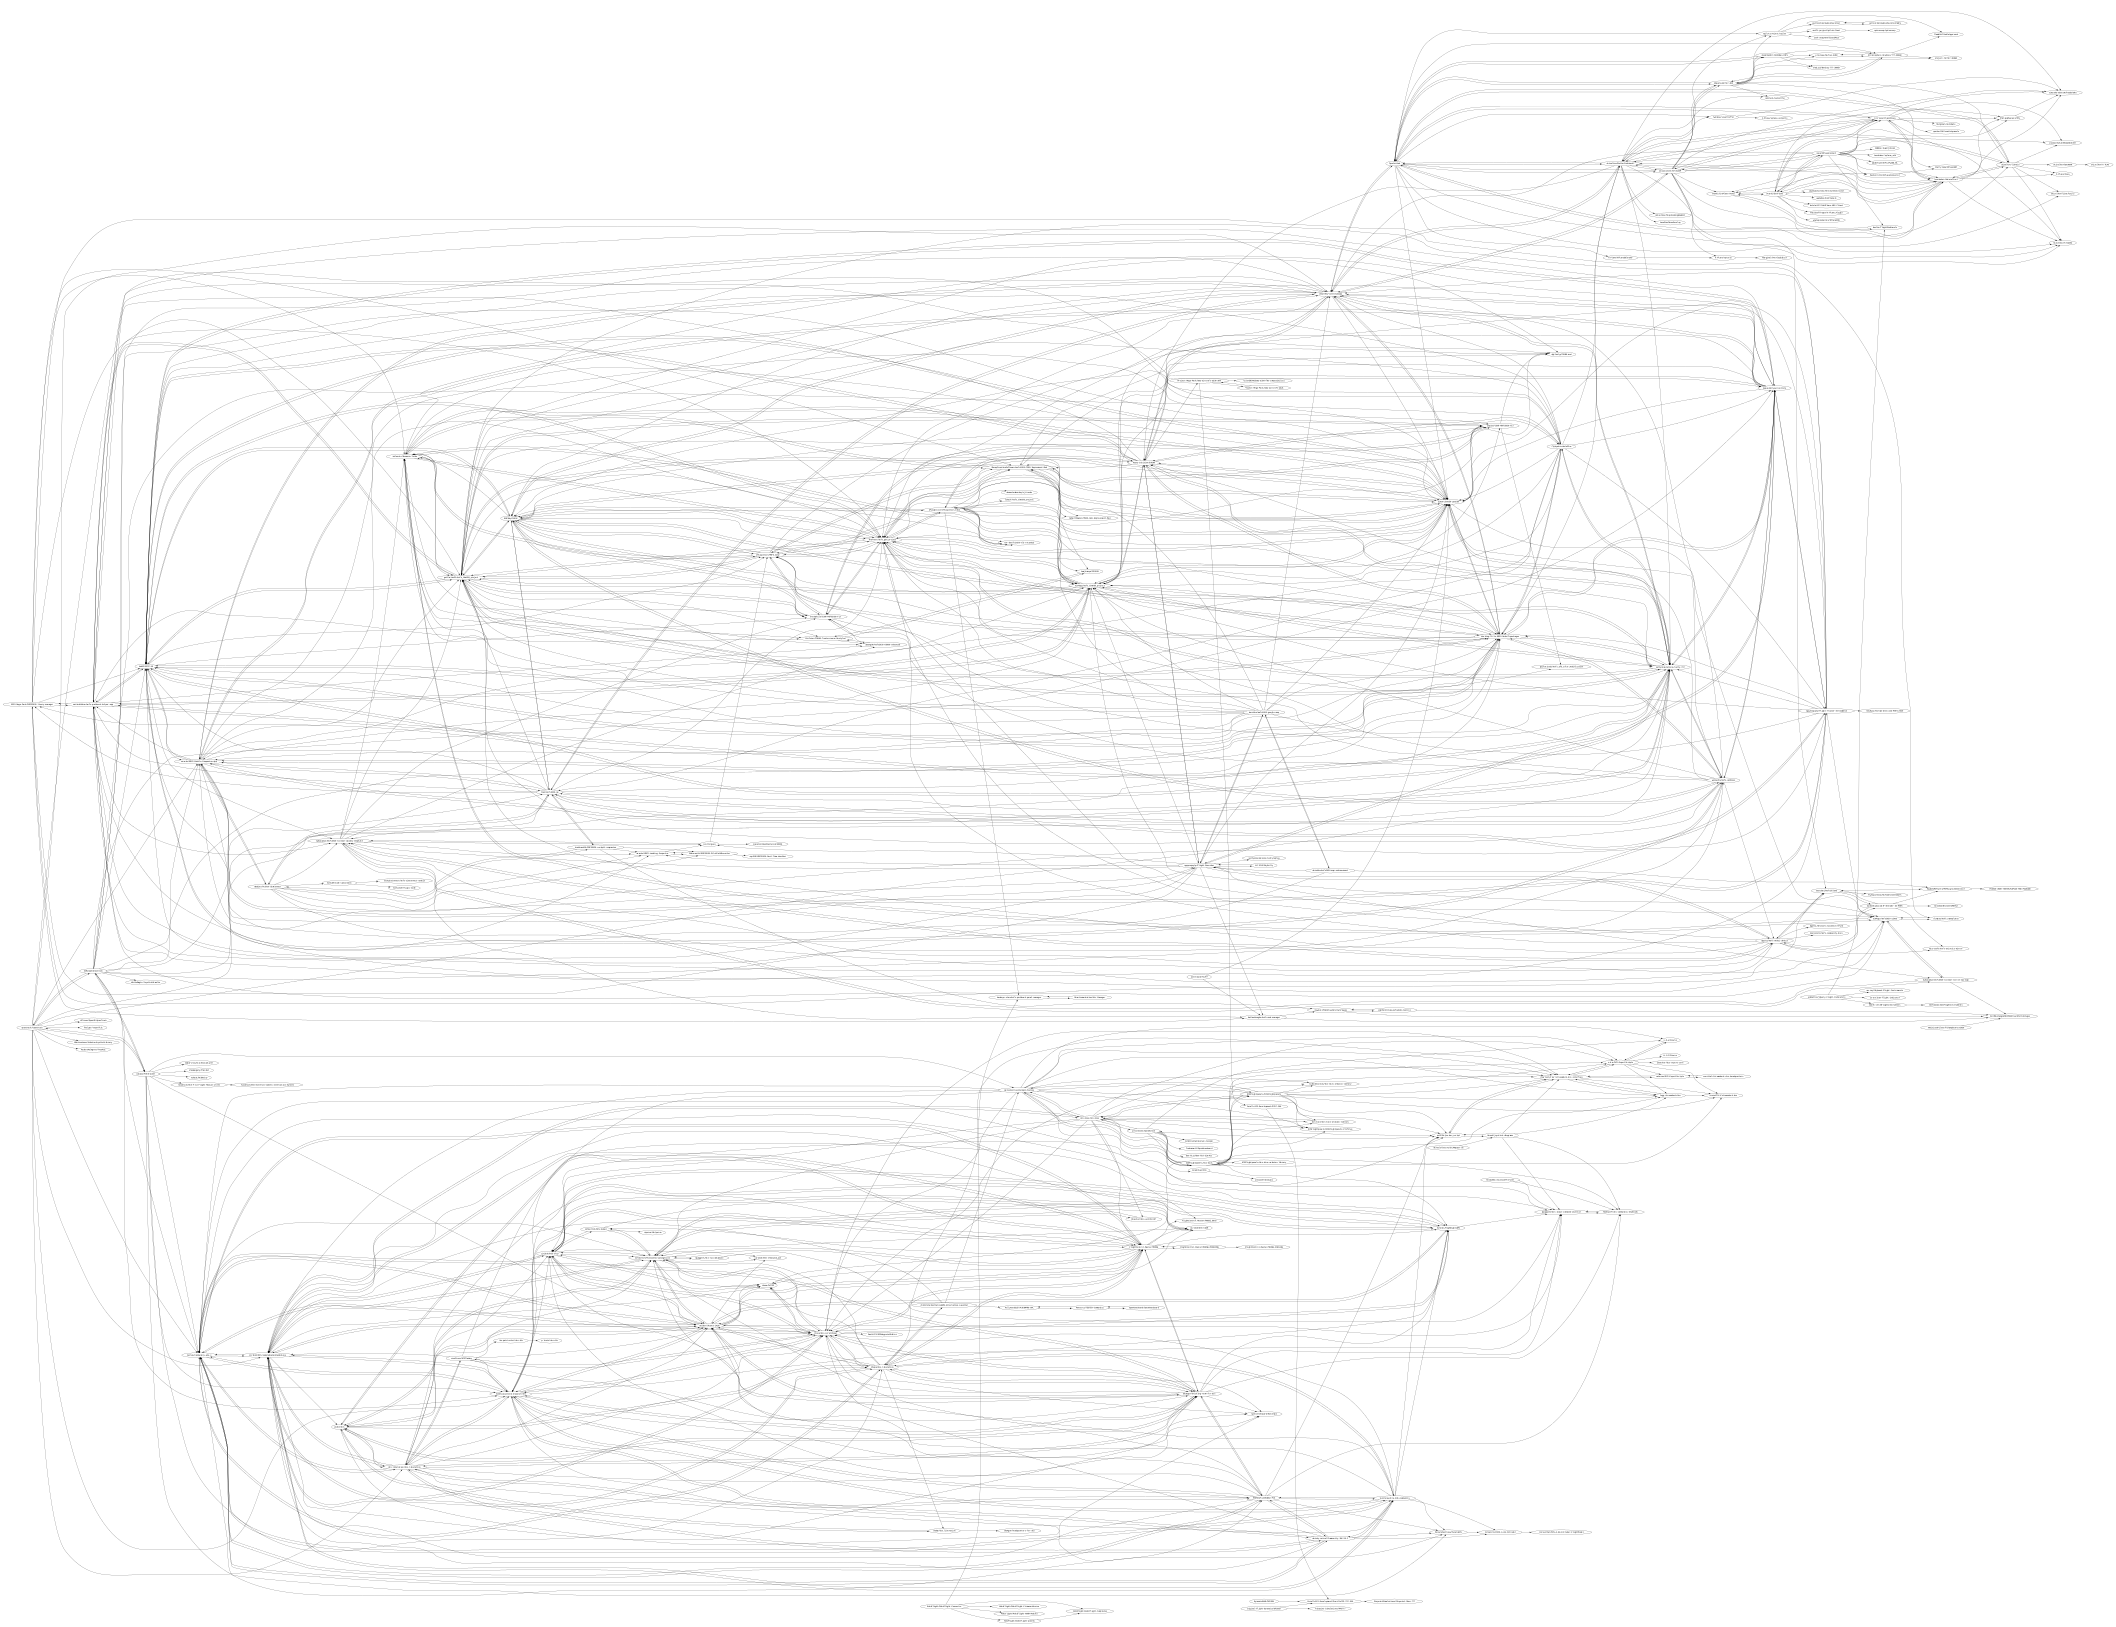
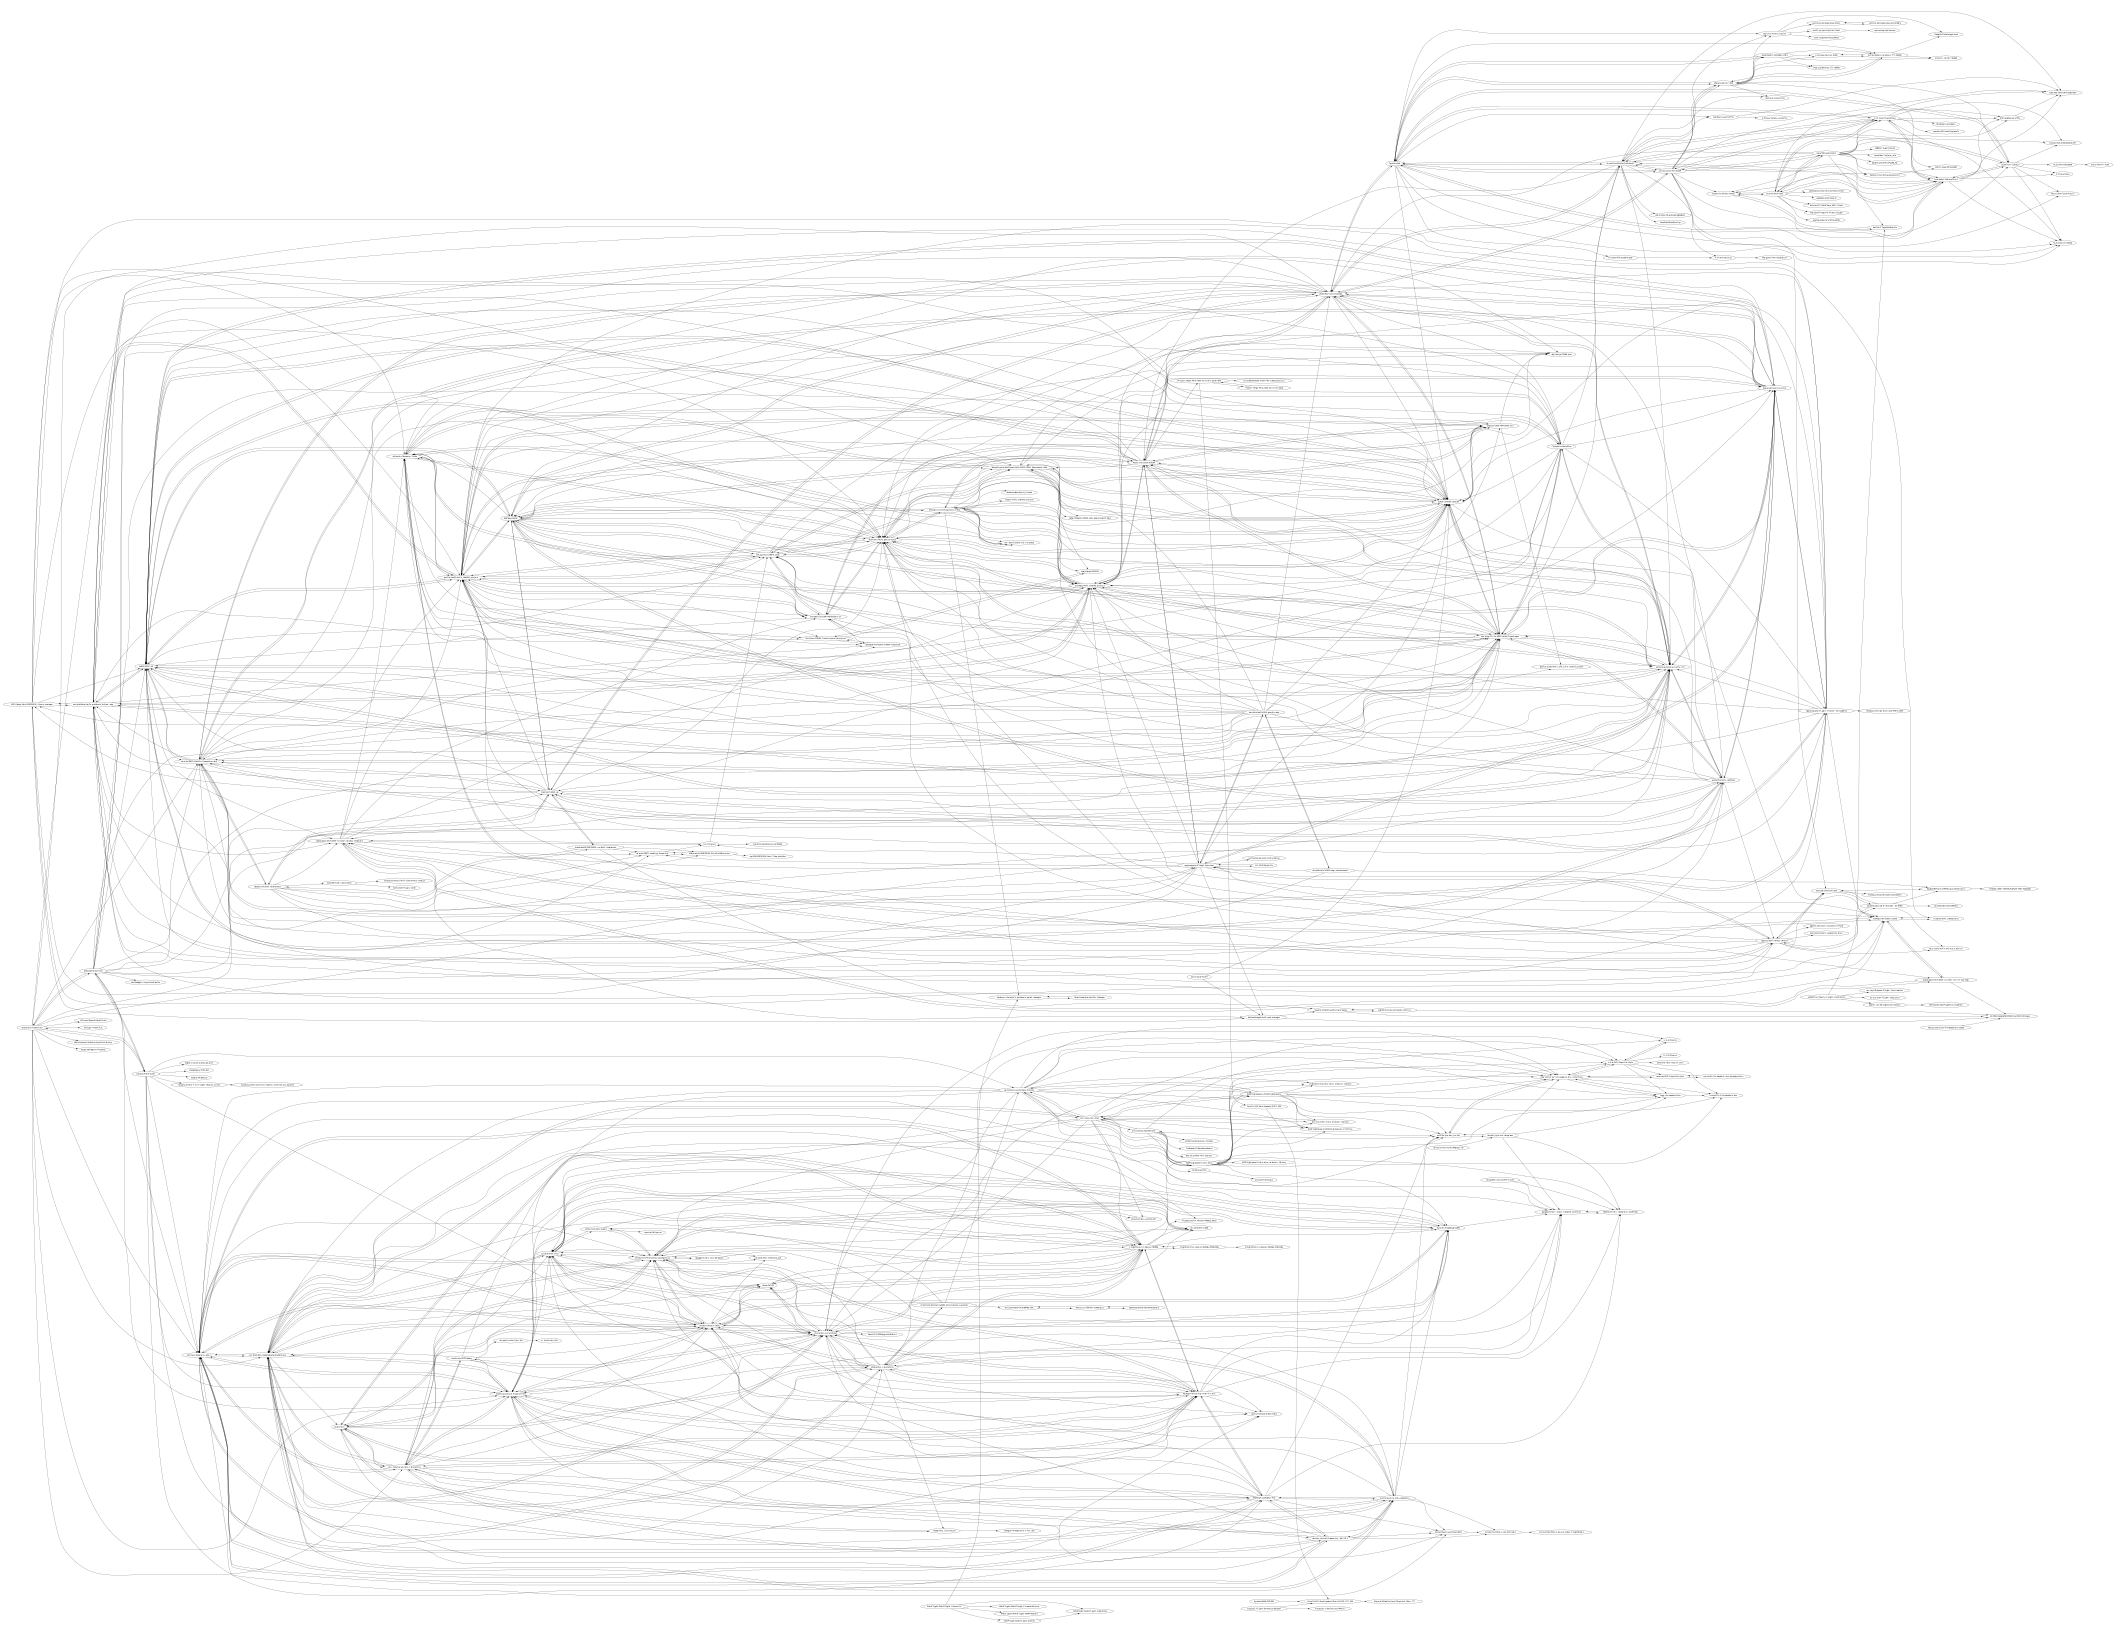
edge "akaAgar/briefing-room-for-dcs" -> "walder/Skynet-IADS": removed
